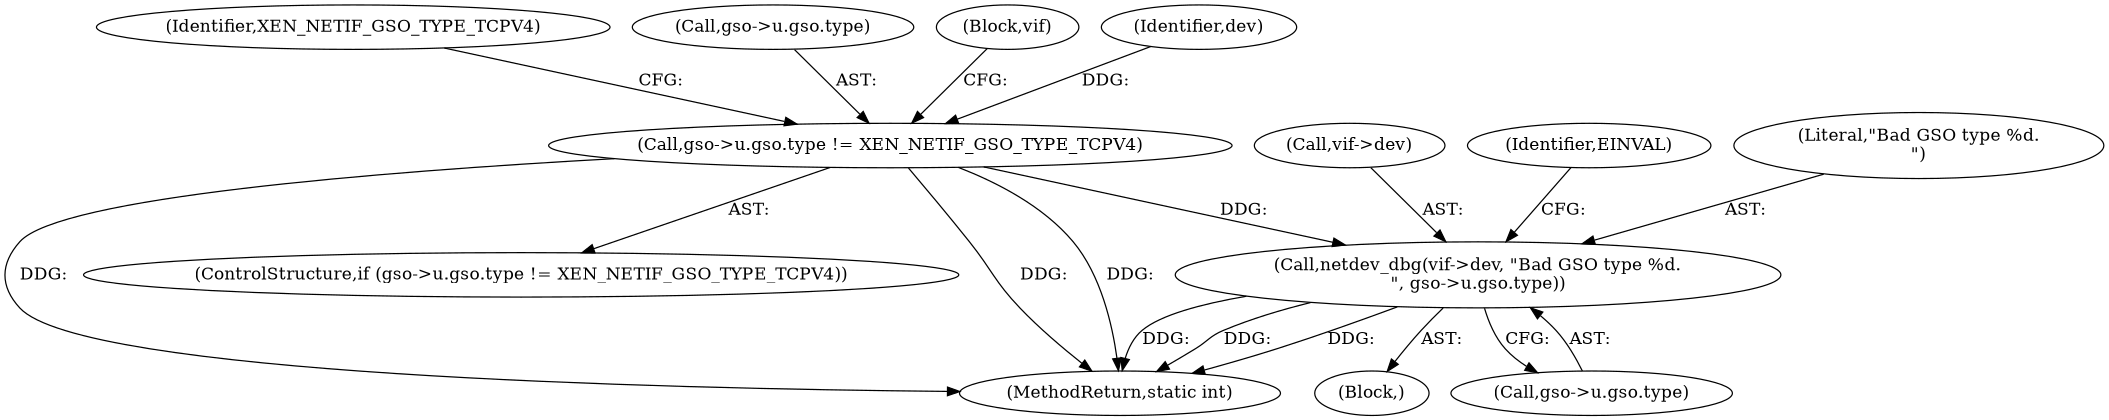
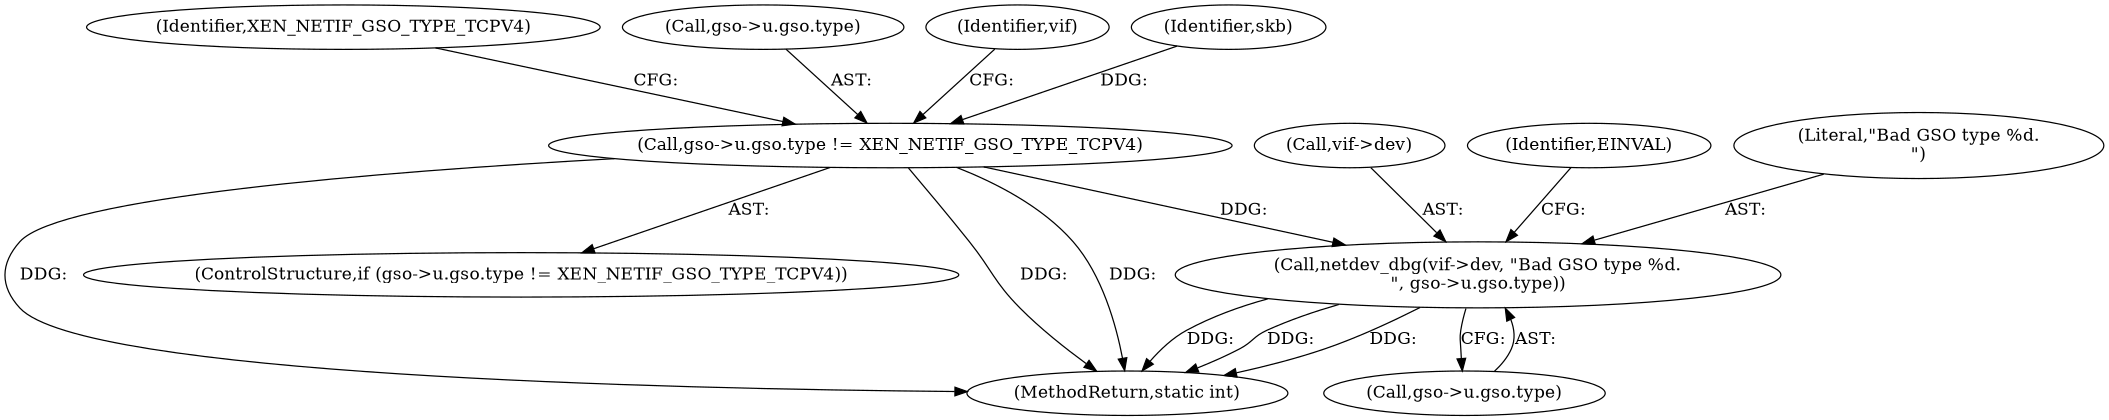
node "(Block,vif)": label "(Block,vif)" -> "(Identifier,vif)"
node "(Identifier,dev)": label "(Identifier,dev)" -> "(Identifier,skb)"
node "(Block,)": removed
